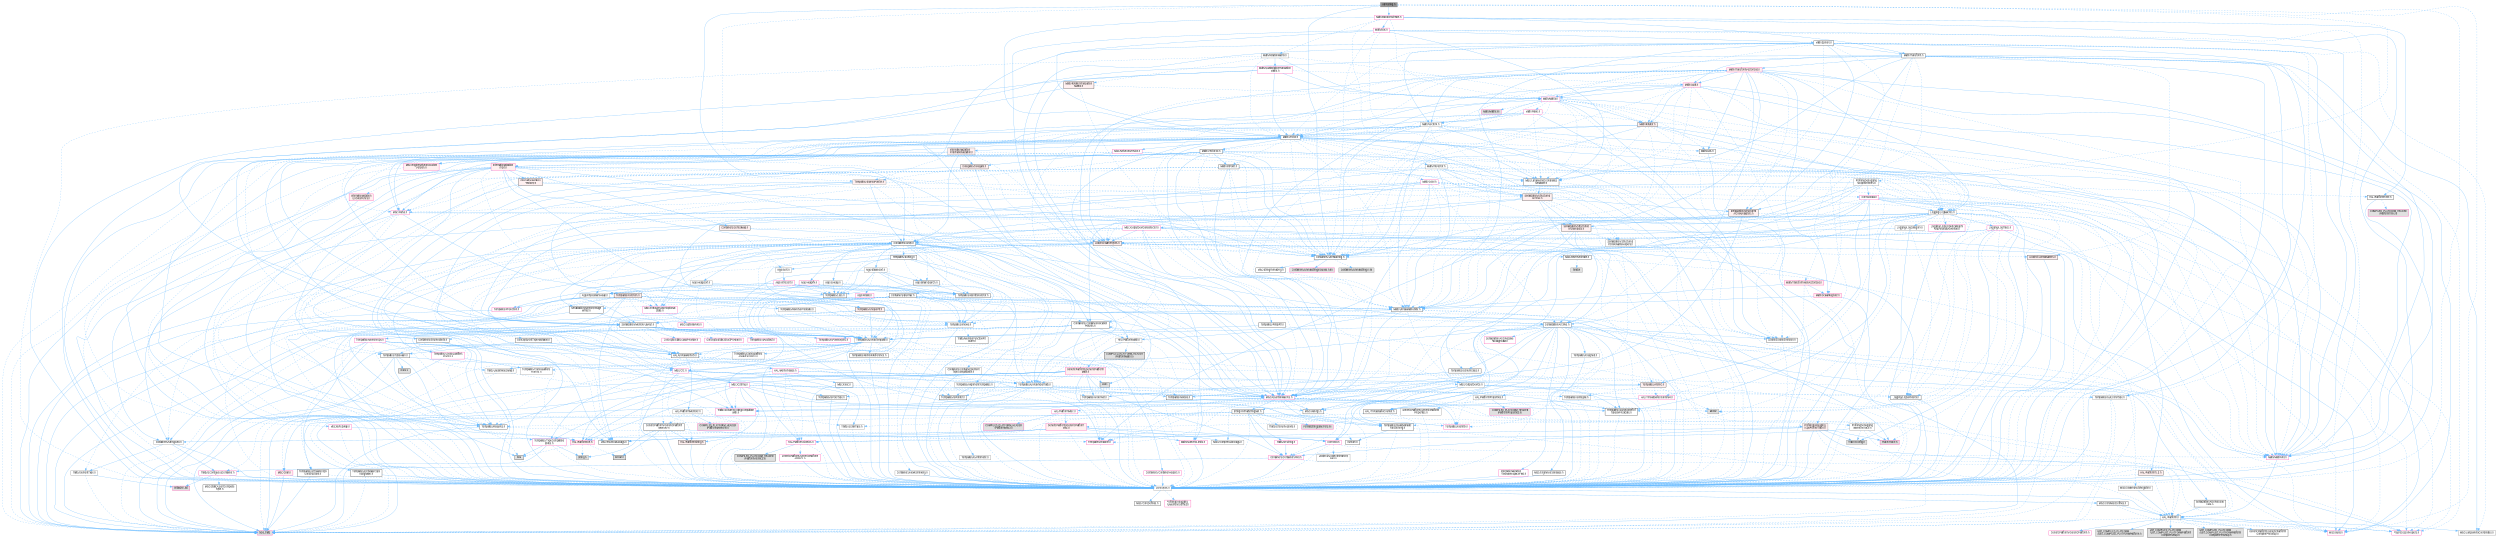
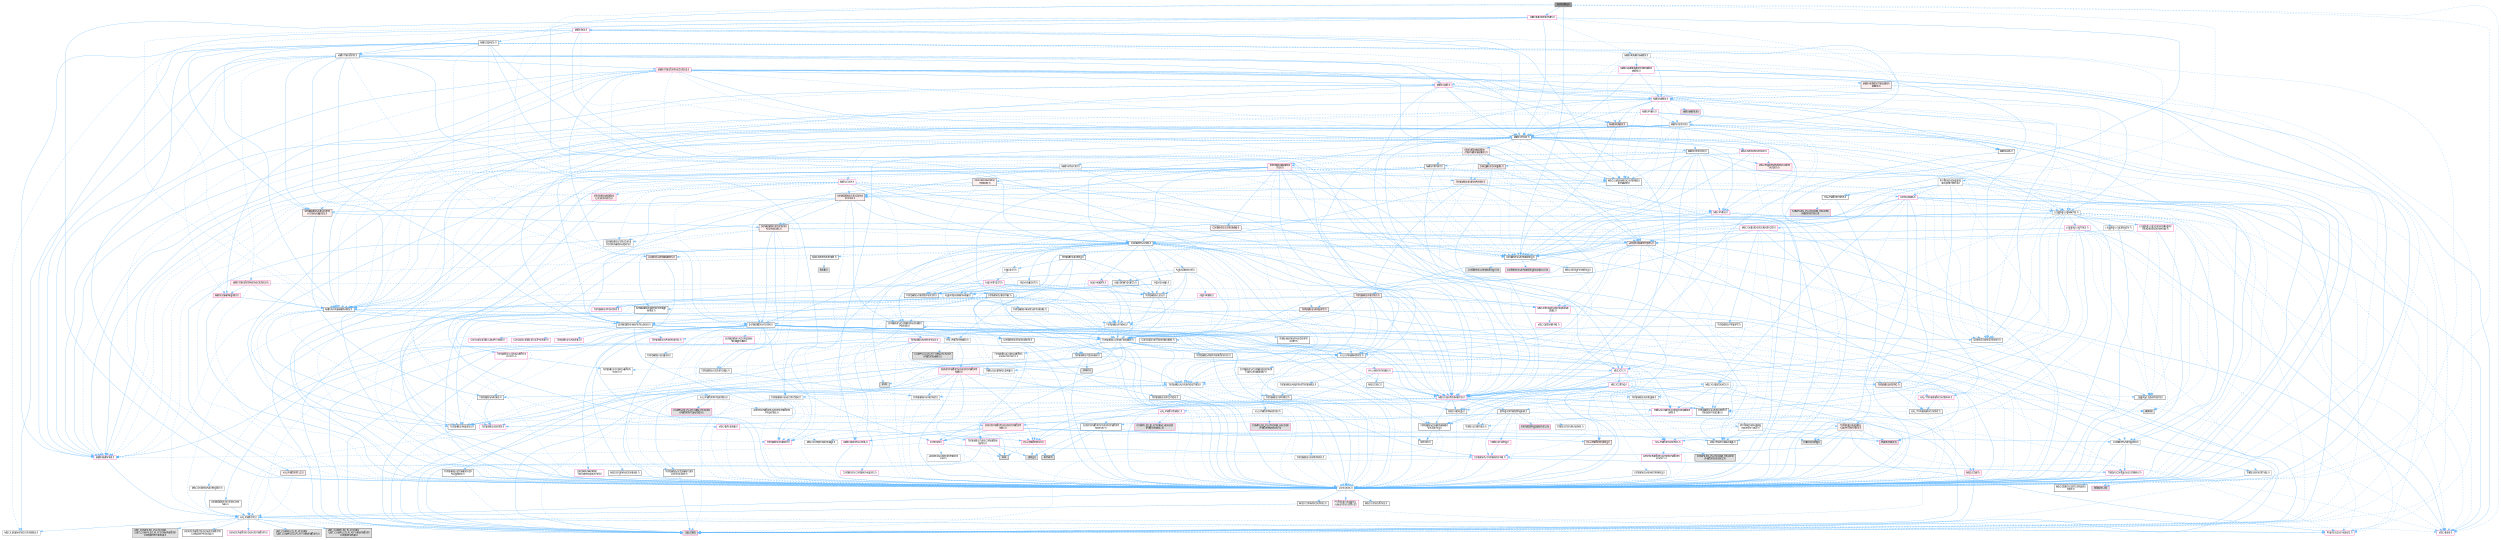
edge "Logging/LogMacros.h" -> "Traits/IsCharEncodingCompatible With.h": removed
